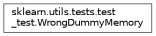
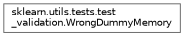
node "sklearn.utils.tests.test _test.WrongDummyMemory": label "sklearn.utils.tests.test _test.WrongDummyMemory" -> "sklearn.utils.tests.test _validation.WrongDummyMemory"
